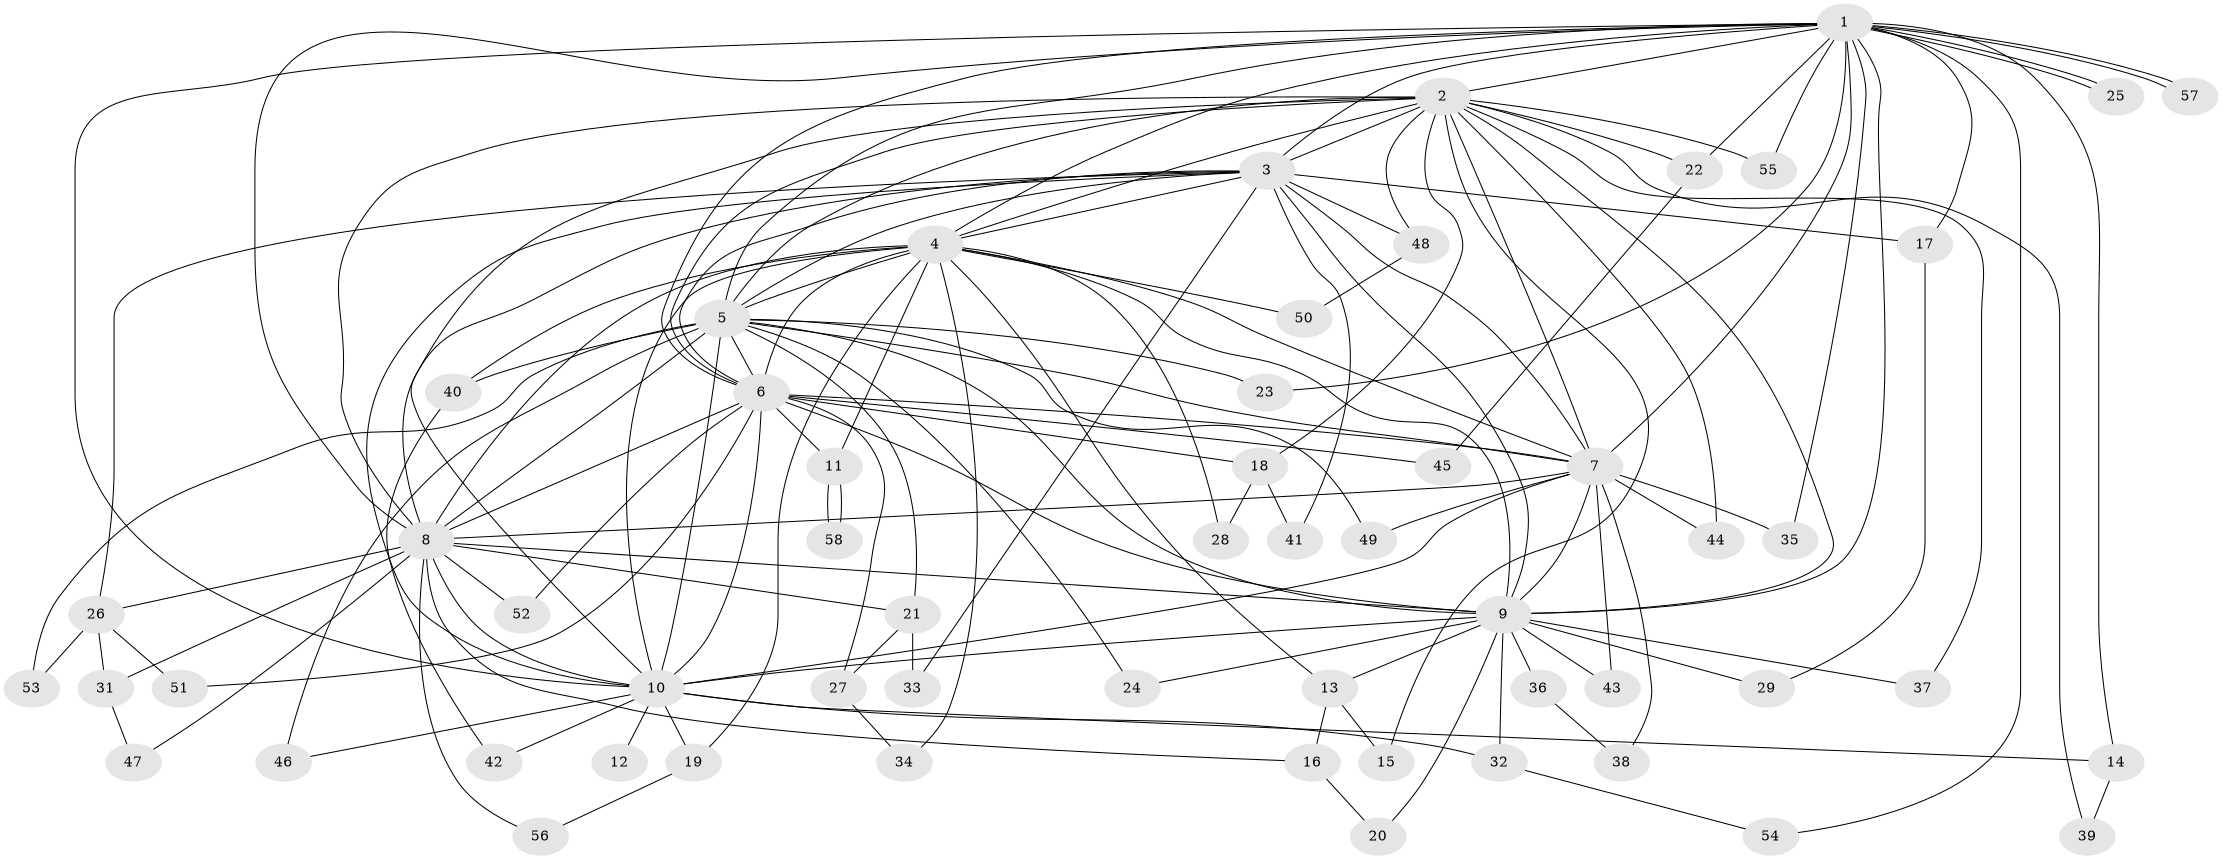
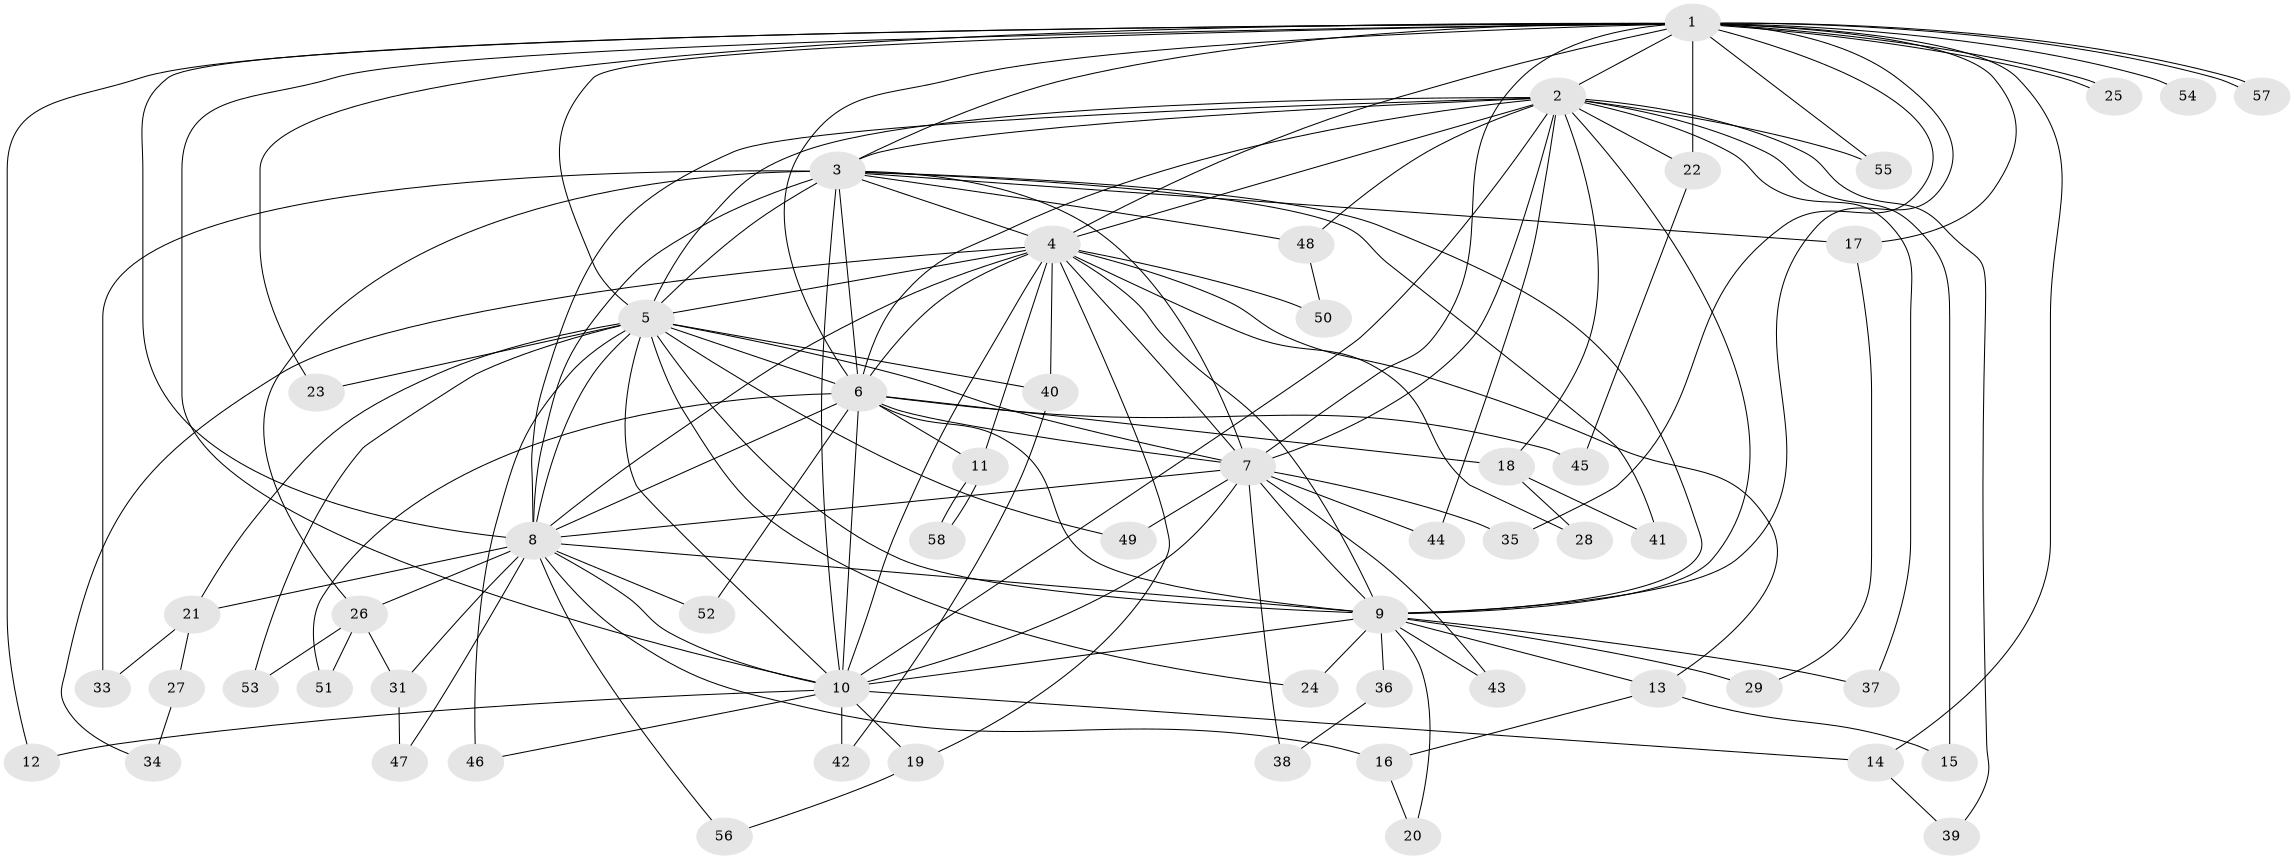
edge "1" -- "12": added
edge "6" -- "27": removed
node "32": removed
